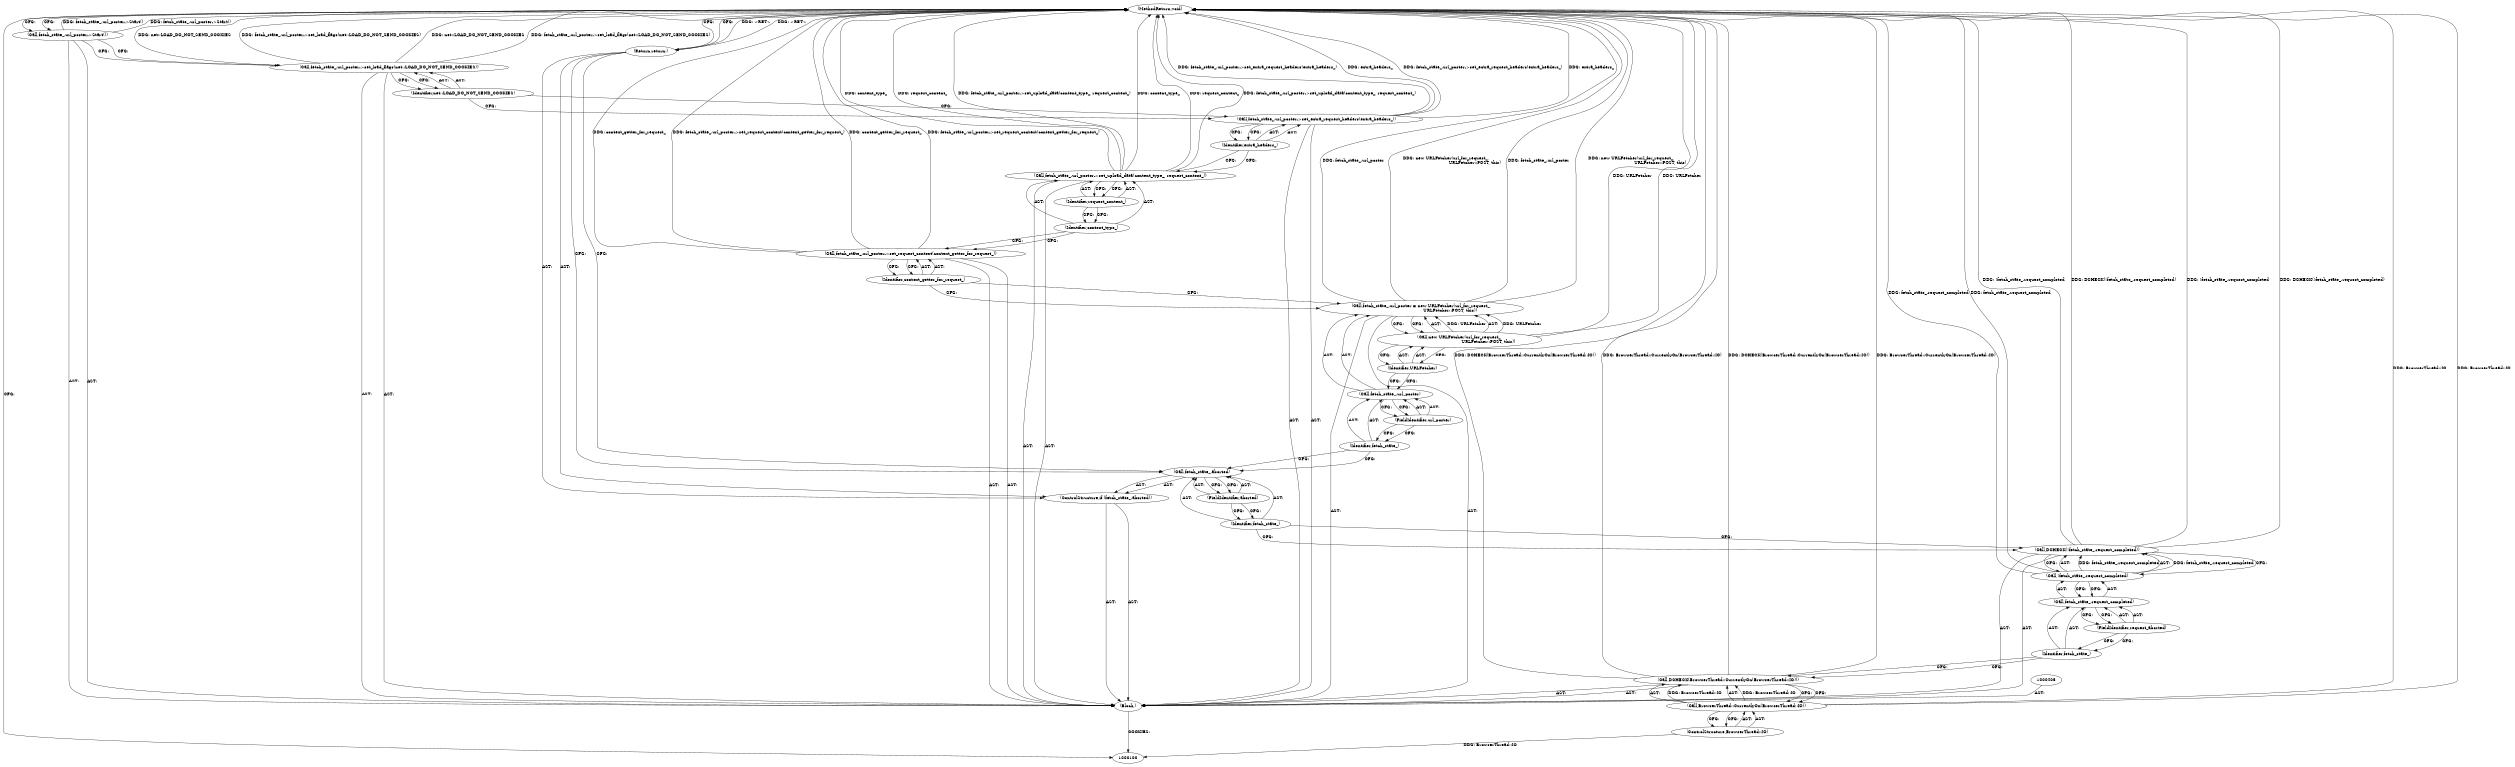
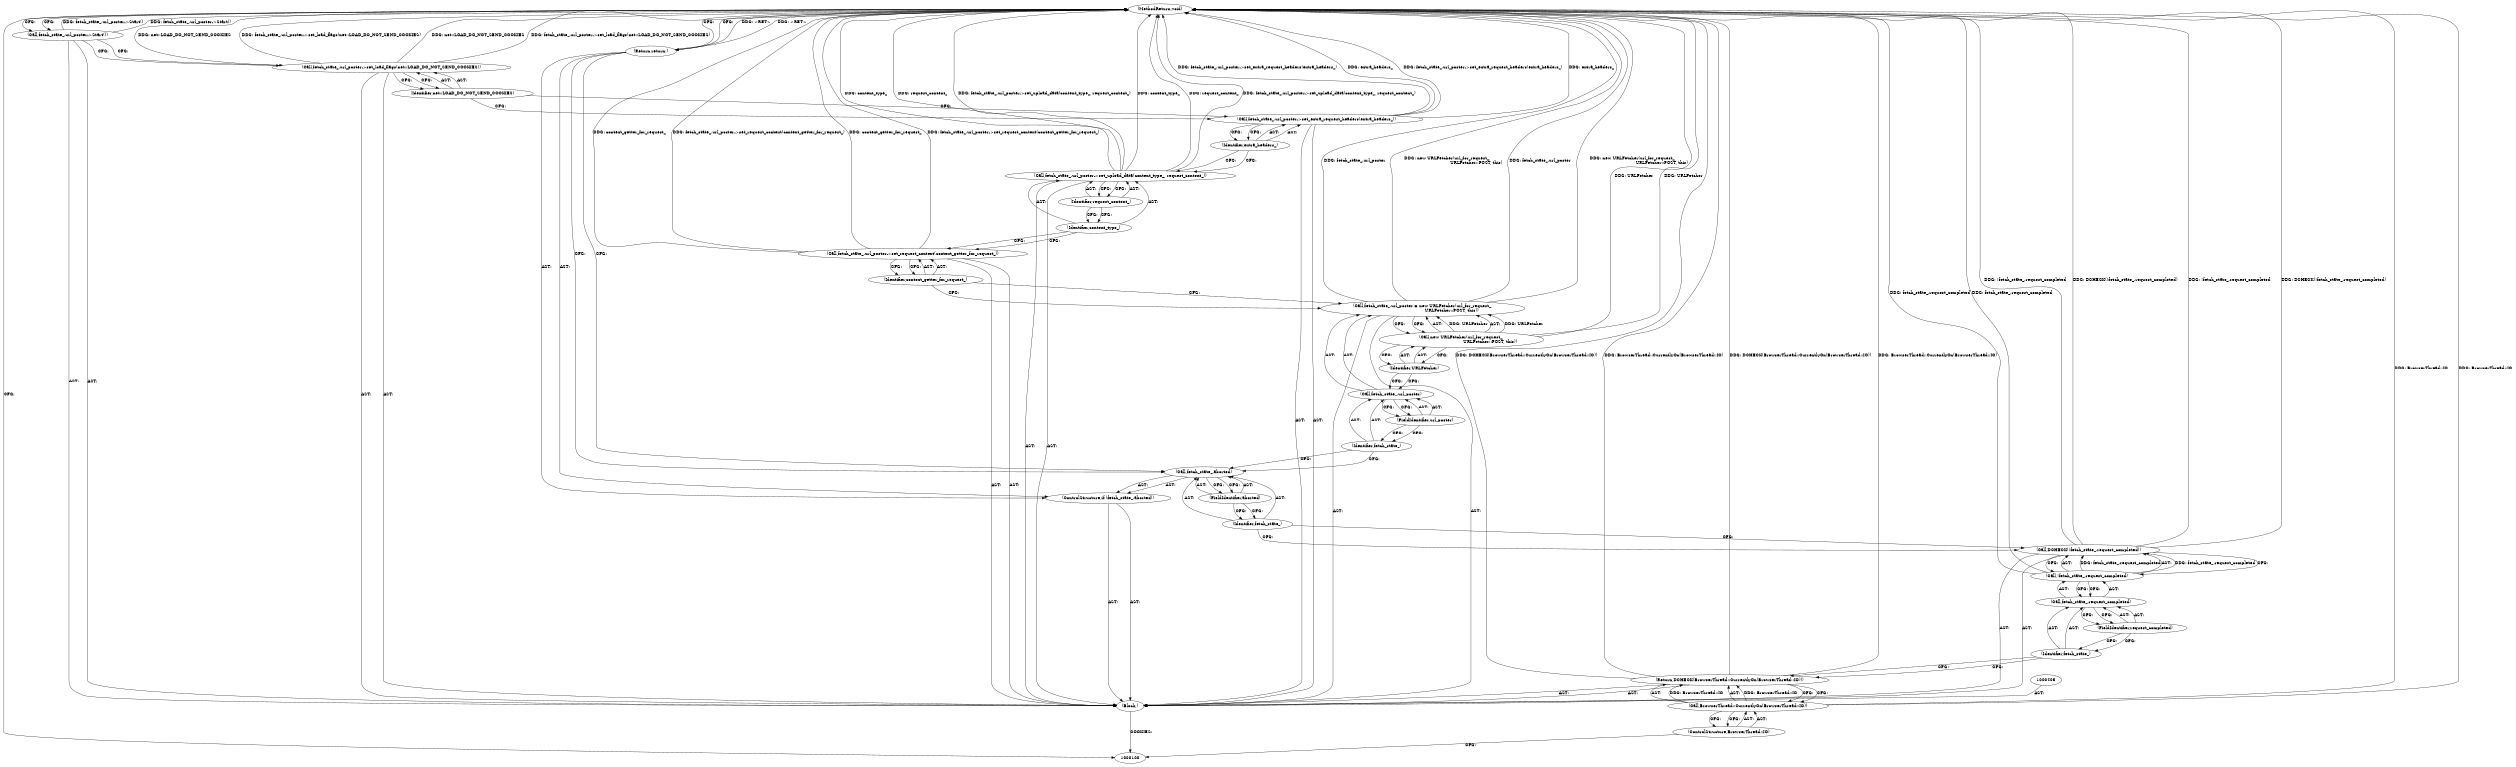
node "(FieldIdentifier,request_aborted)": label "(FieldIdentifier,request_aborted)" -> "(FieldIdentifier,request_completed)"
node "(Call,DCHECK(BrowserThread::CurrentlyOn(BrowserThread::IO)))": label "(Call,DCHECK(BrowserThread::CurrentlyOn(BrowserThread::IO)))" -> "(Return,DCHECK(BrowserThread::CurrentlyOn(BrowserThread::IO)))"
edge "(ControlStructure,BrowserThread::IO)" -> "1000100": label "DDG: BrowserThread::IO" -> "CFG: "
